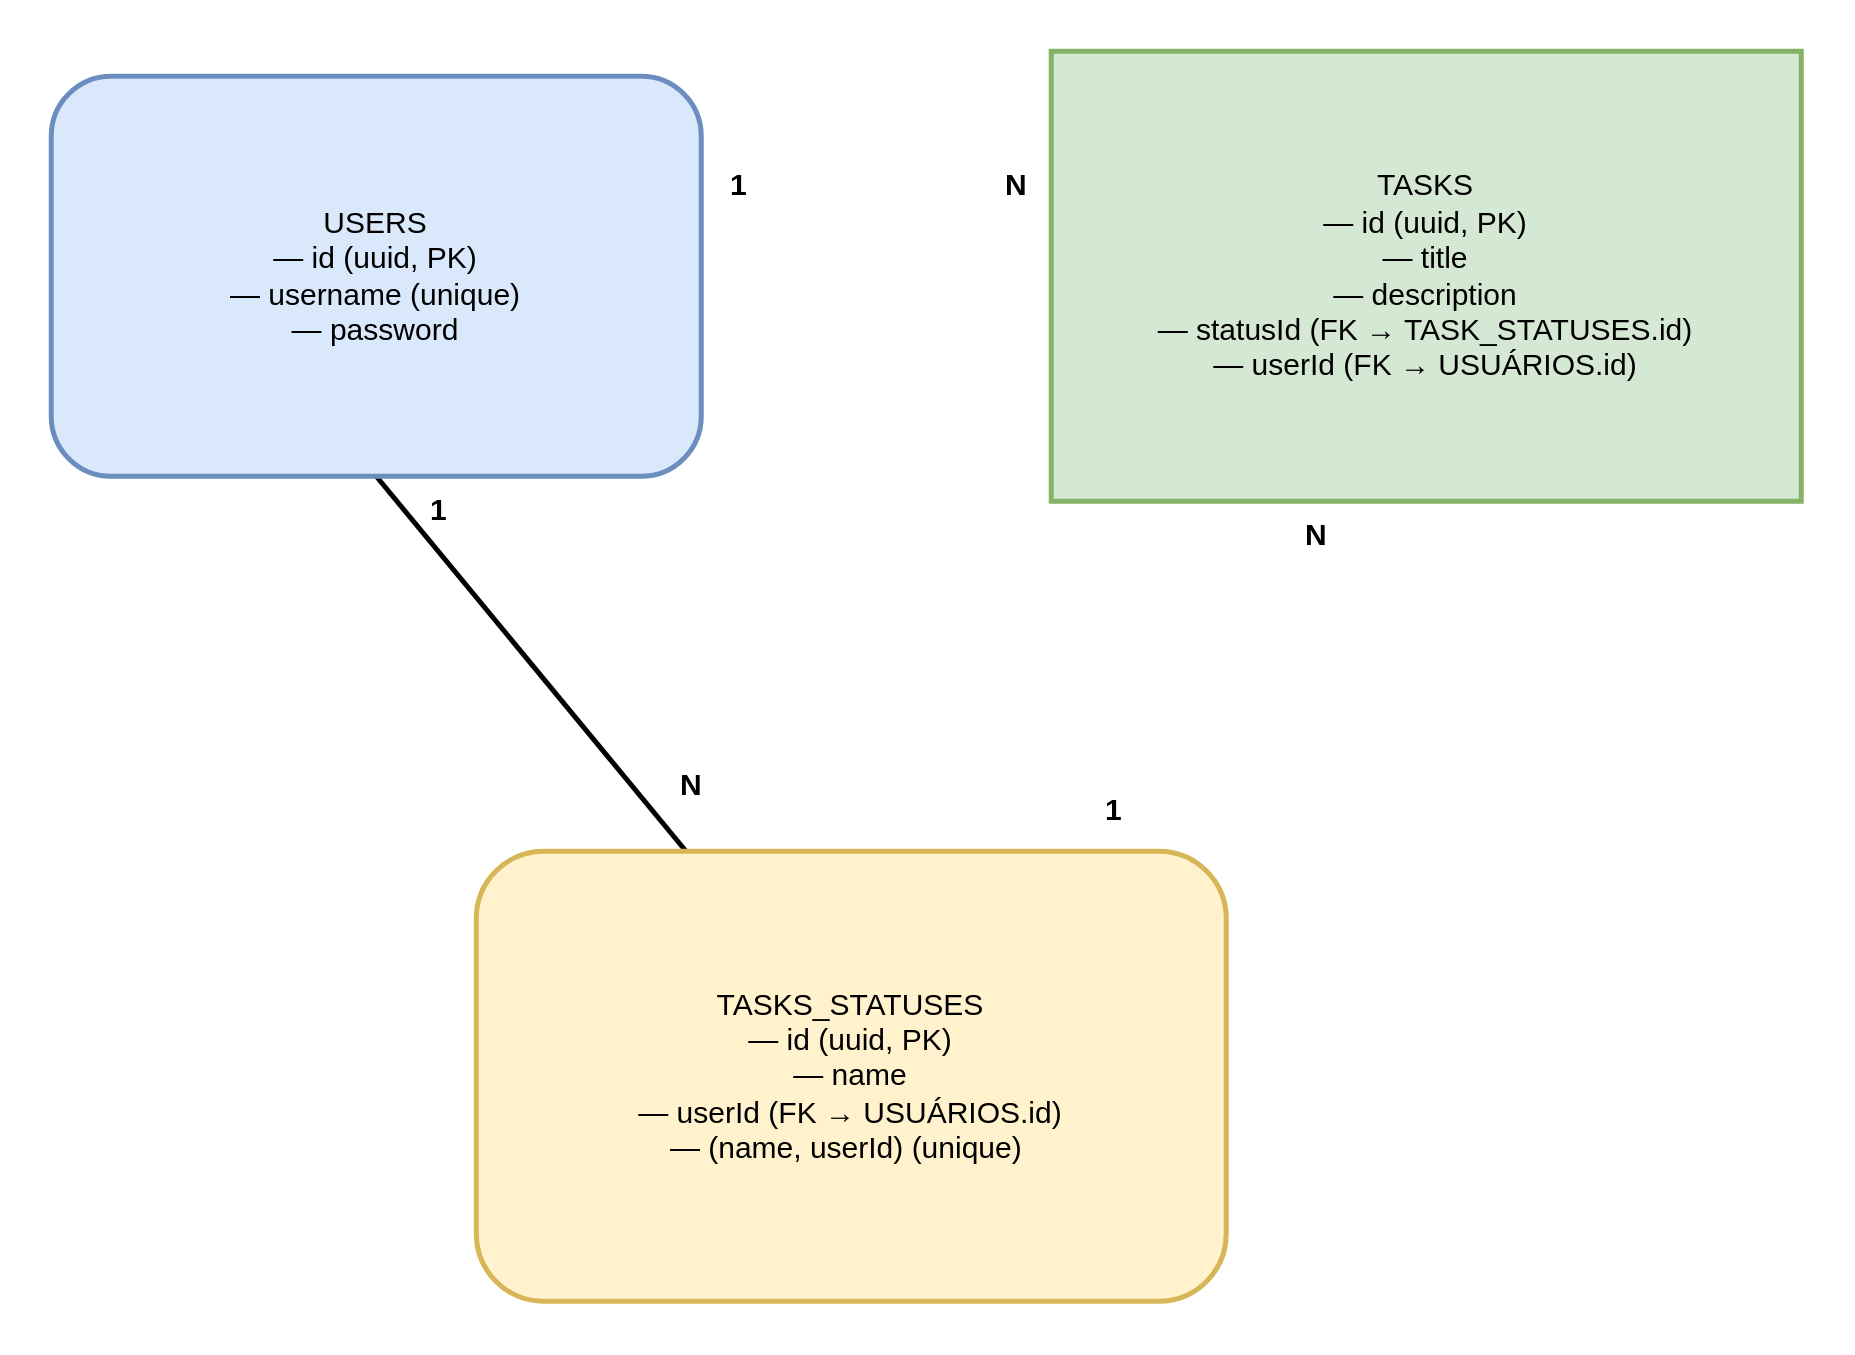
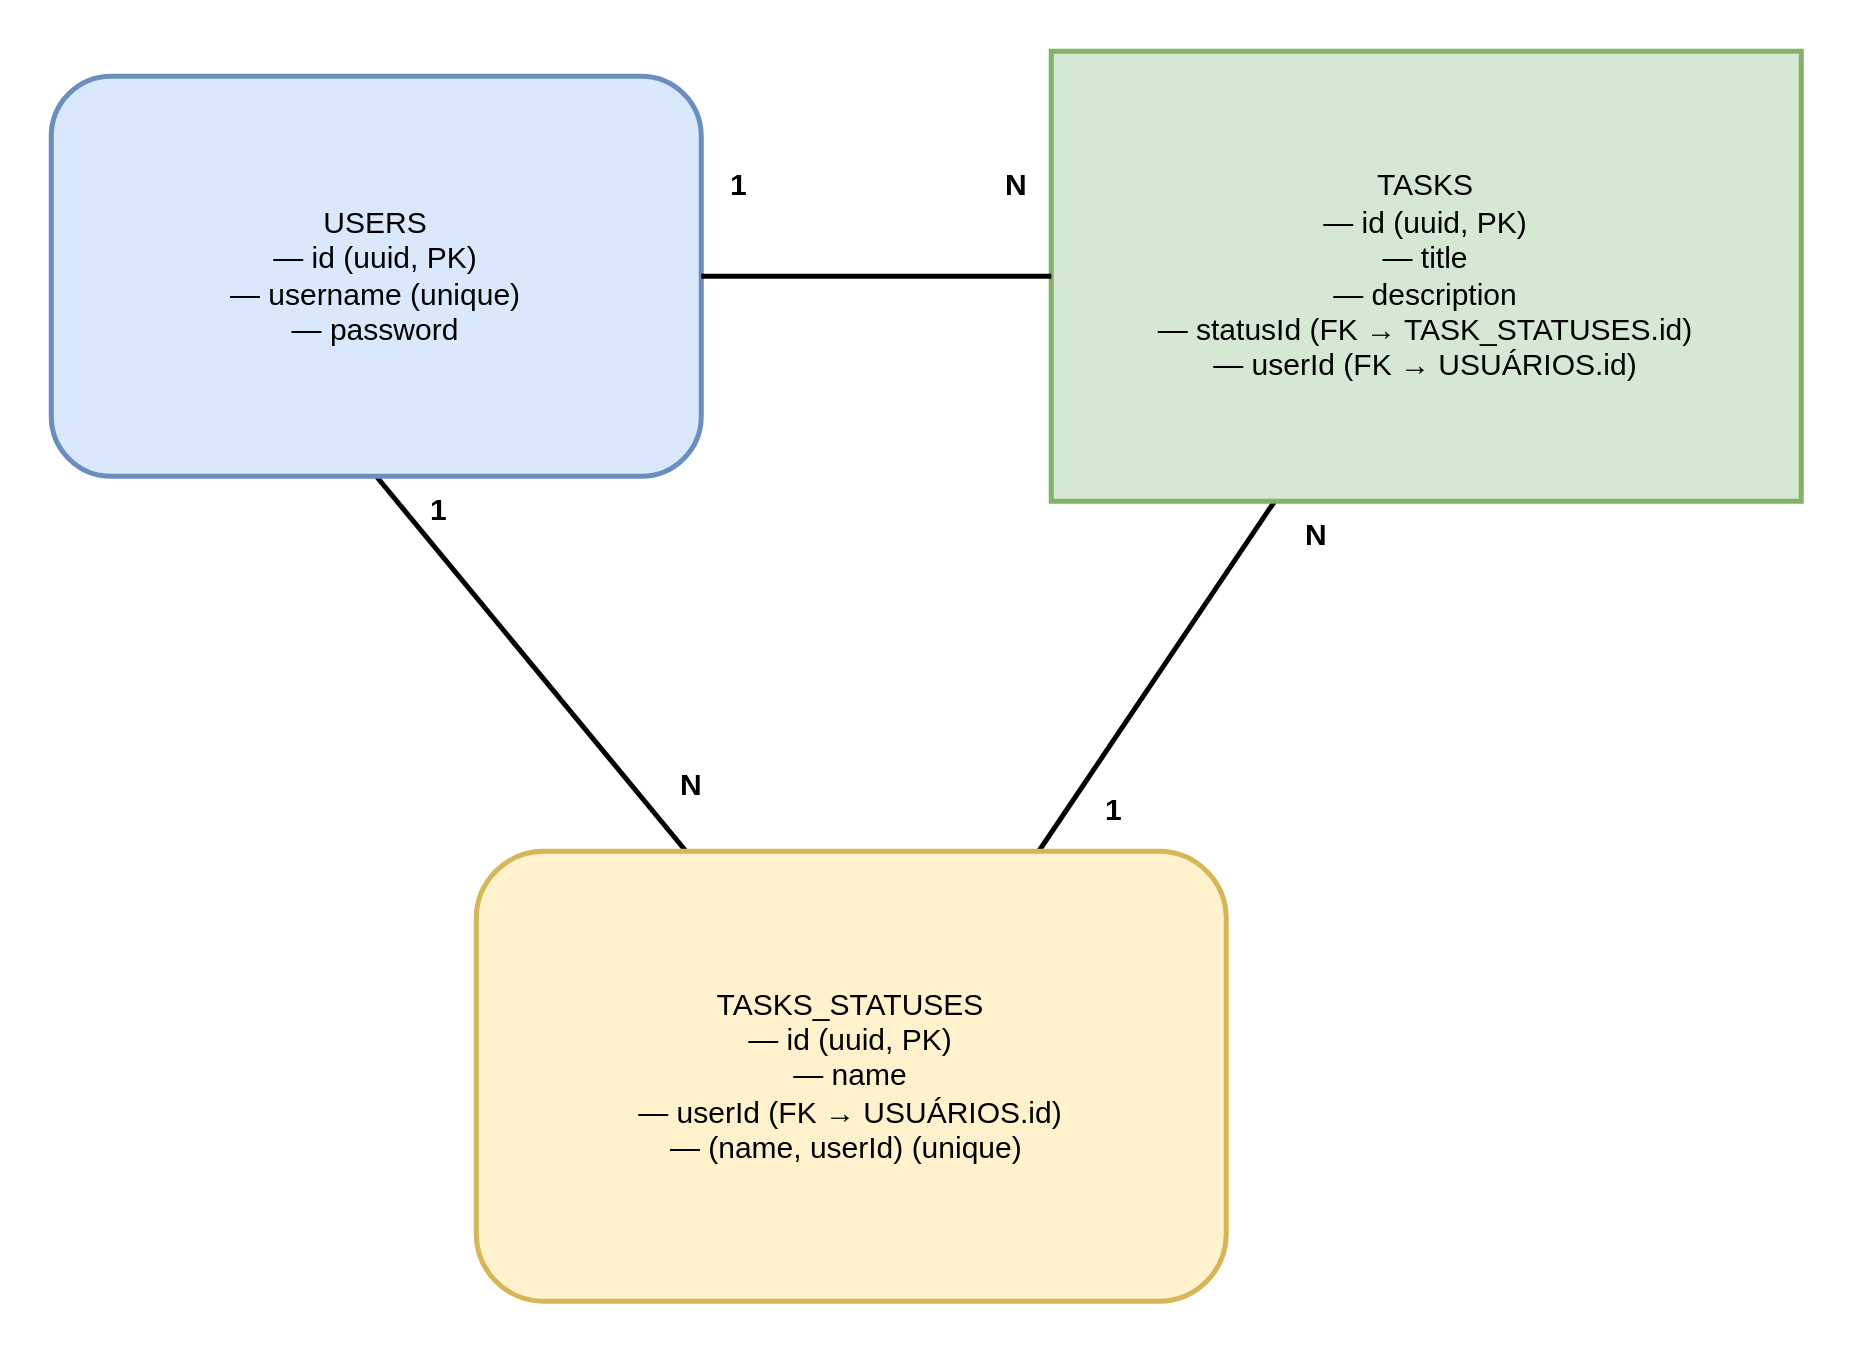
edge "USERS — id (uuid, PK) — username (unique) — password" -- "TASKS — id (uuid, PK) — title — description — statusId (FK → TASK_STATUSES.id) — userId (FK → USUÁRIOS.id)": added
edge "TASKS — id (uuid, PK) — title — description — statusId (FK → TASK_STATUSES.id) — userId (FK → USUÁRIOS.id)" -- "TASKS_STATUSES — id (uuid, PK) — name — userId (FK → USUÁRIOS.id) — (name, userId) (unique)": added
